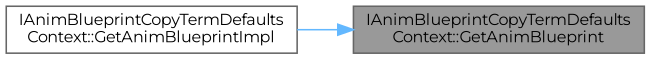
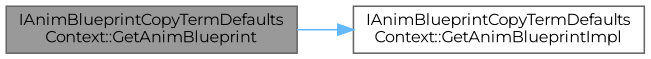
edge "IAnimBlueprintCopyTermDefaults Context::GetAnimBlueprintImpl" -> "IAnimBlueprintCopyTermDefaults Context::GetAnimBlueprint": reversed
